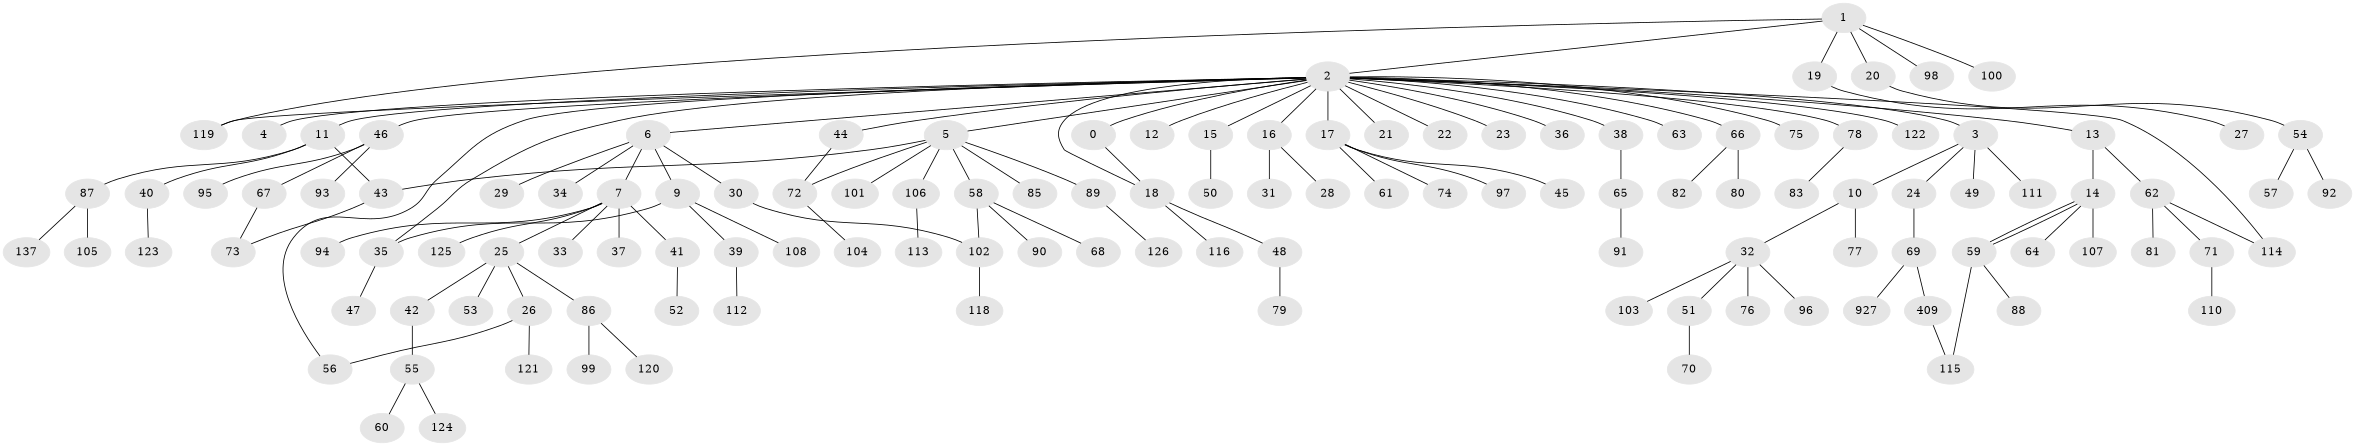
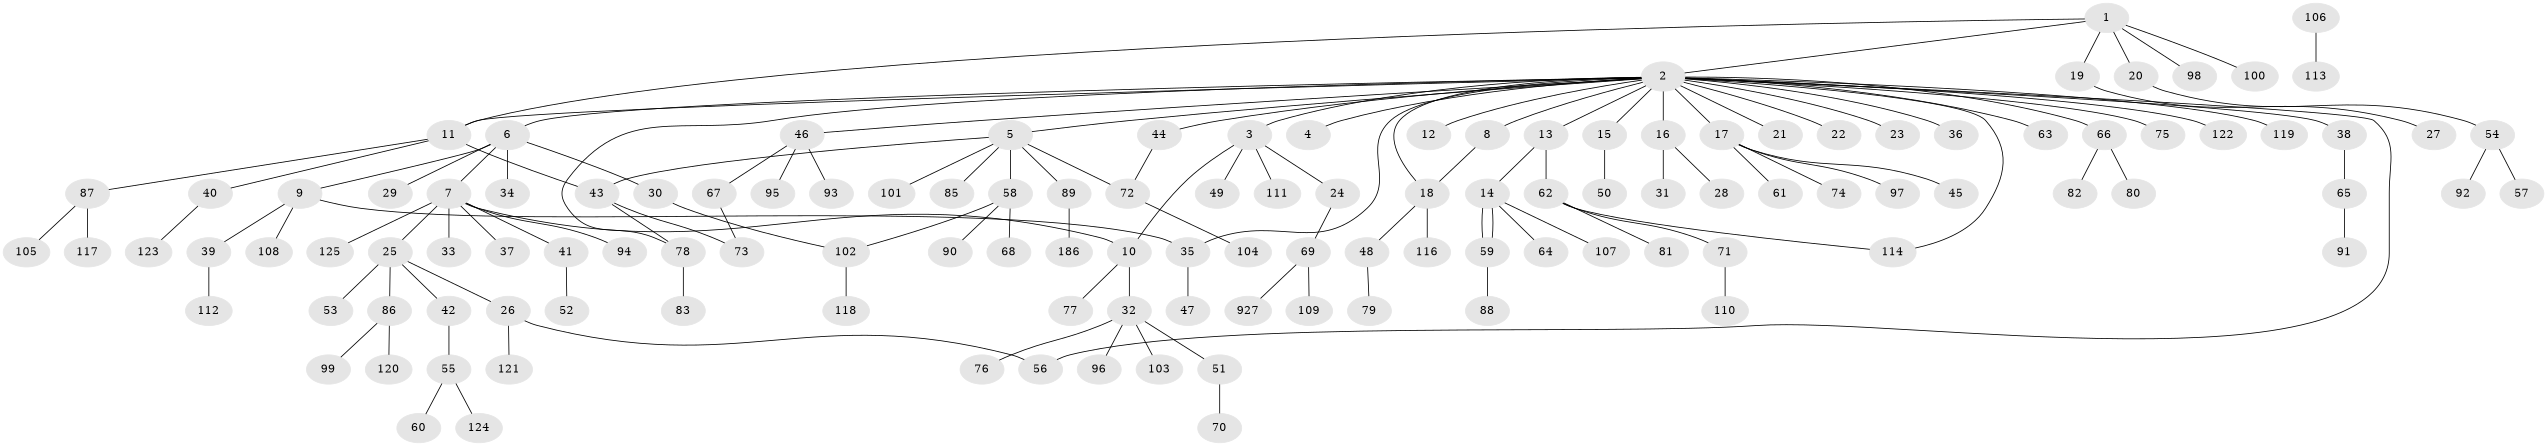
edge "1" -- "119": now "1" -- "11"
node "0": label "0" -> "8"
edge "5" -- "106": removed
edge "43" -- "78": added
edge "7" -- "10": added
node "137": label "137" -> "117"
node "126": label "126" -> "186"
node "409": label "409" -> "109"
node "115": removed
